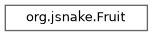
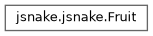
node "org.jsnake.Fruit": label "org.jsnake.Fruit" -> "jsnake.jsnake.Fruit"
